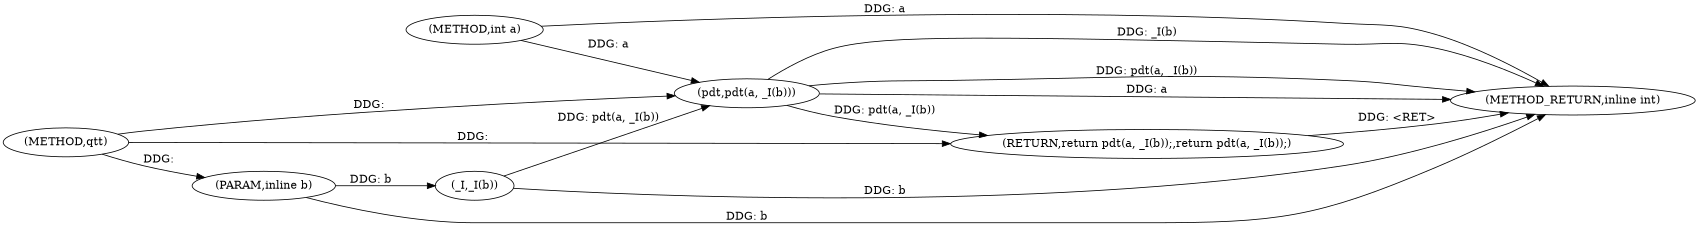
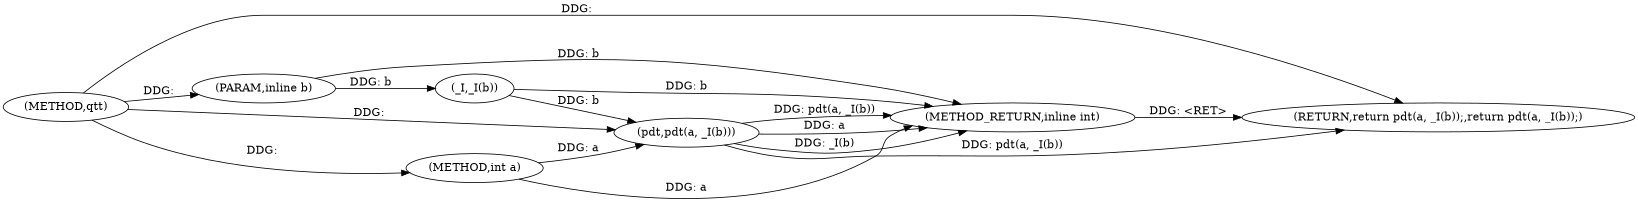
edge "(_I,_I(b))" -> "(pdt,pdt(a, _I(b)))": label "DDG: pdt(a, _I(b))" -> "DDG: b"
edge "(RETURN,return pdt(a, _I(b));,return pdt(a, _I(b));)" -> "(METHOD_RETURN,inline int)": reversed
edge "(METHOD,qtt)" -> "(METHOD,int a)": added, label "DDG:"
